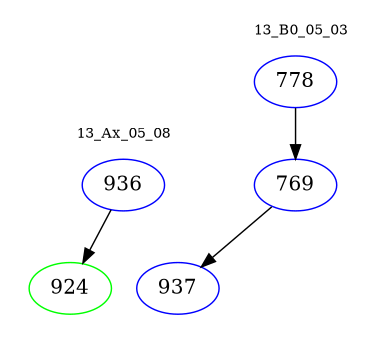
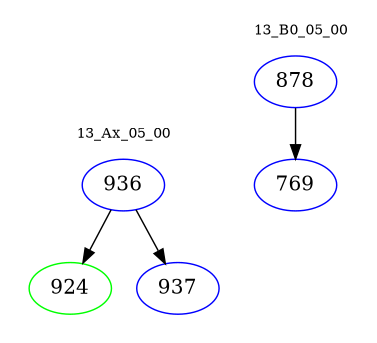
cluster "13_B0_05_03": label "13_B0_05_03" -> "13_B0_05_00"
node "778": label "778" -> "878"
cluster "13_Ax_05_08": label "13_Ax_05_08" -> "13_Ax_05_00"
edge "769" -> "937": now "936" -> "937"
